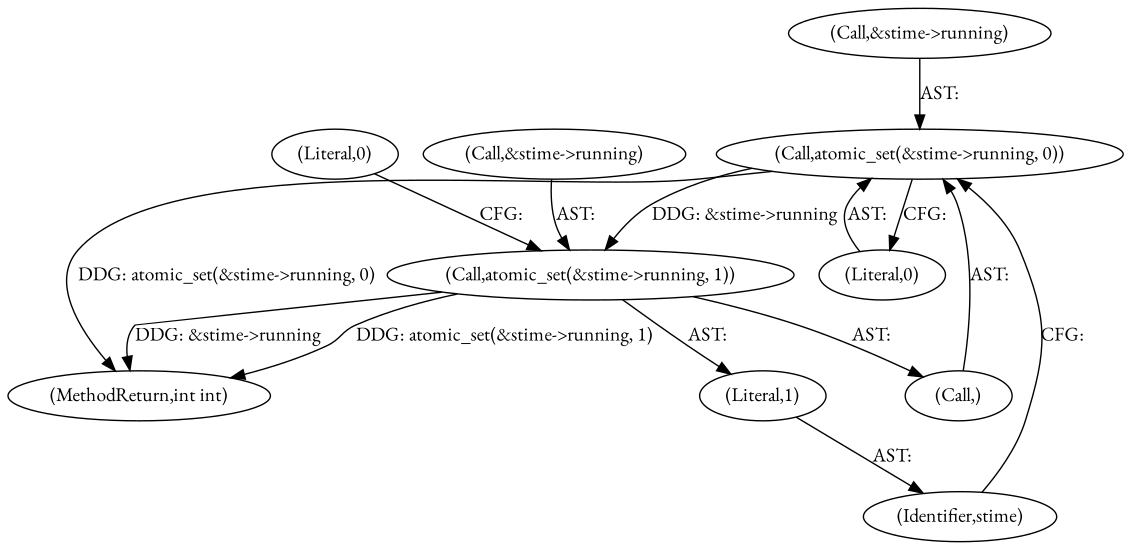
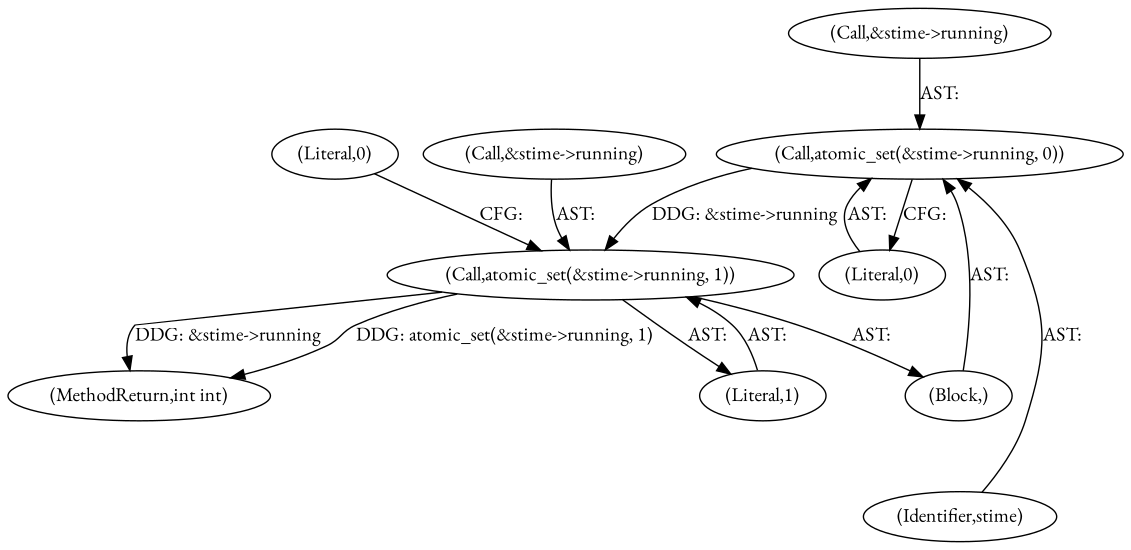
edge "(Call,atomic_set(&stime->running, 0))" -> "(MethodReturn,int int)": removed, label "DDG: atomic_set(&stime->running, 0)"
edge "(Identifier,stime)" -> "(Call,atomic_set(&stime->running, 0))": label "CFG: " -> "AST: "
node "(Call,)": label "(Call,)" -> "(Block,)"
edge "(Literal,1)" -> "(Identifier,stime)": now "(Literal,1)" -> "(Call,atomic_set(&stime->running, 1))"
